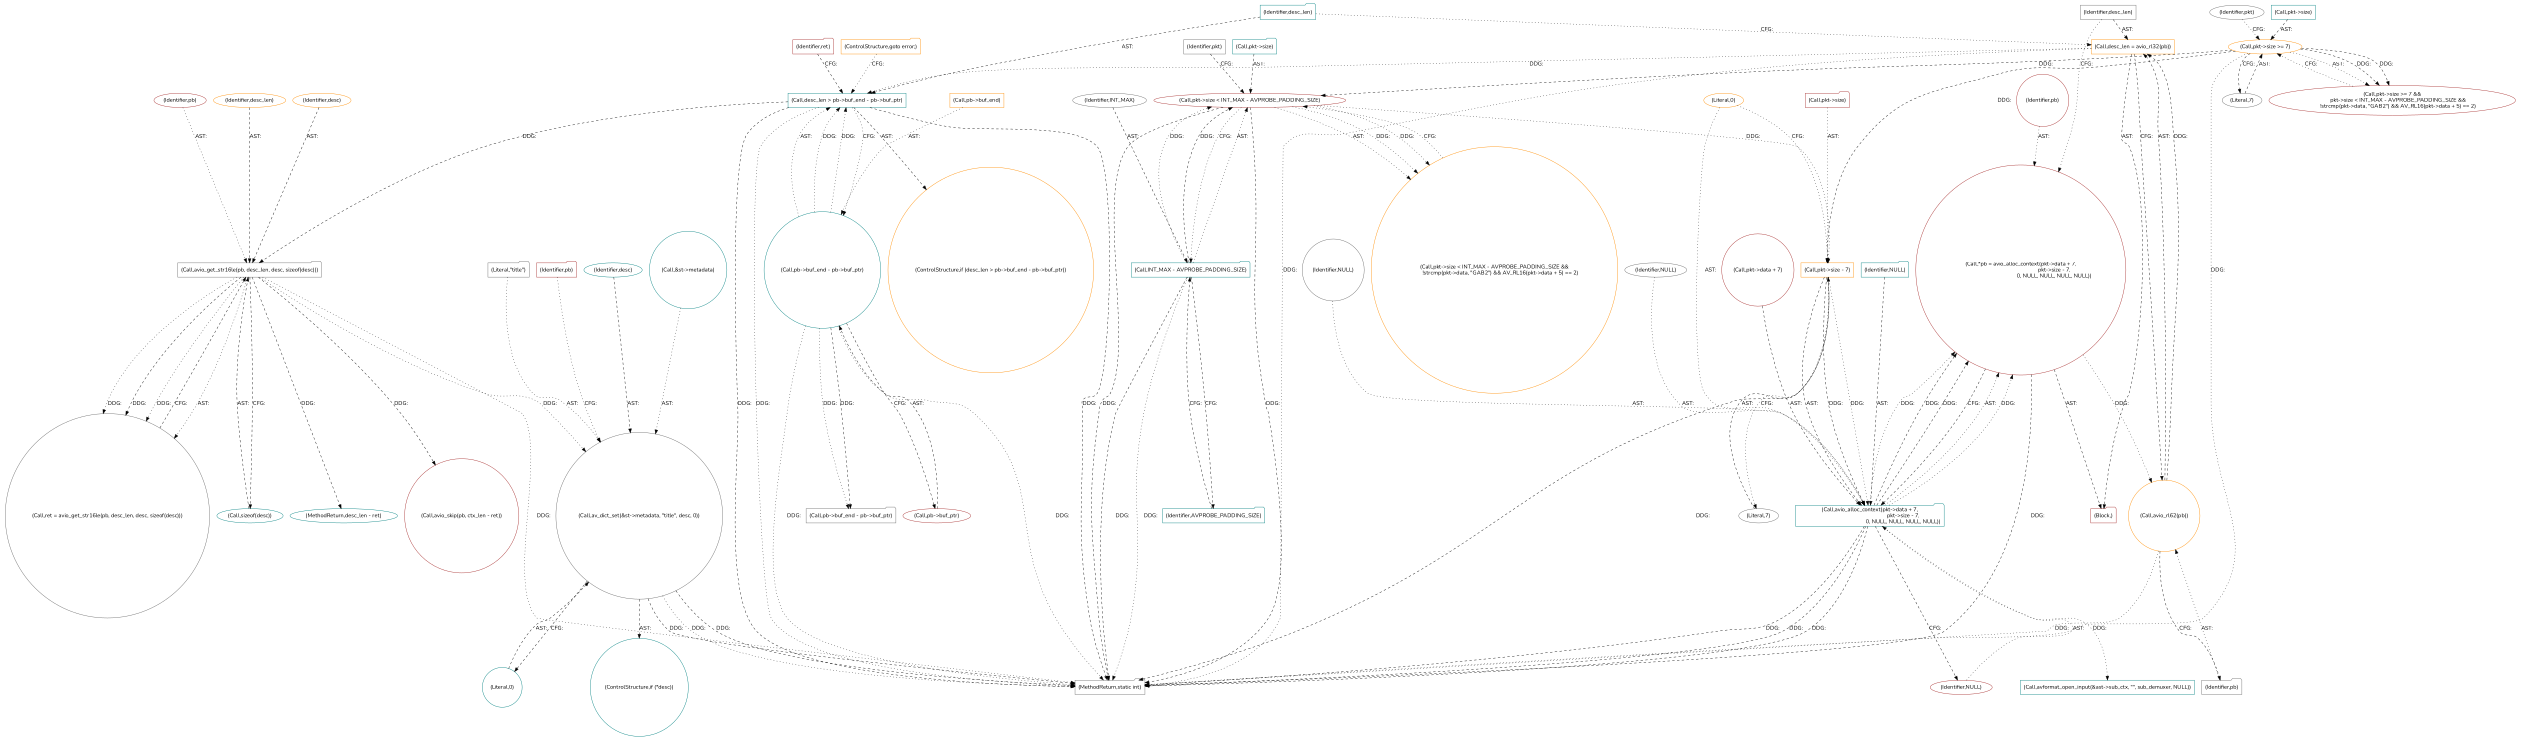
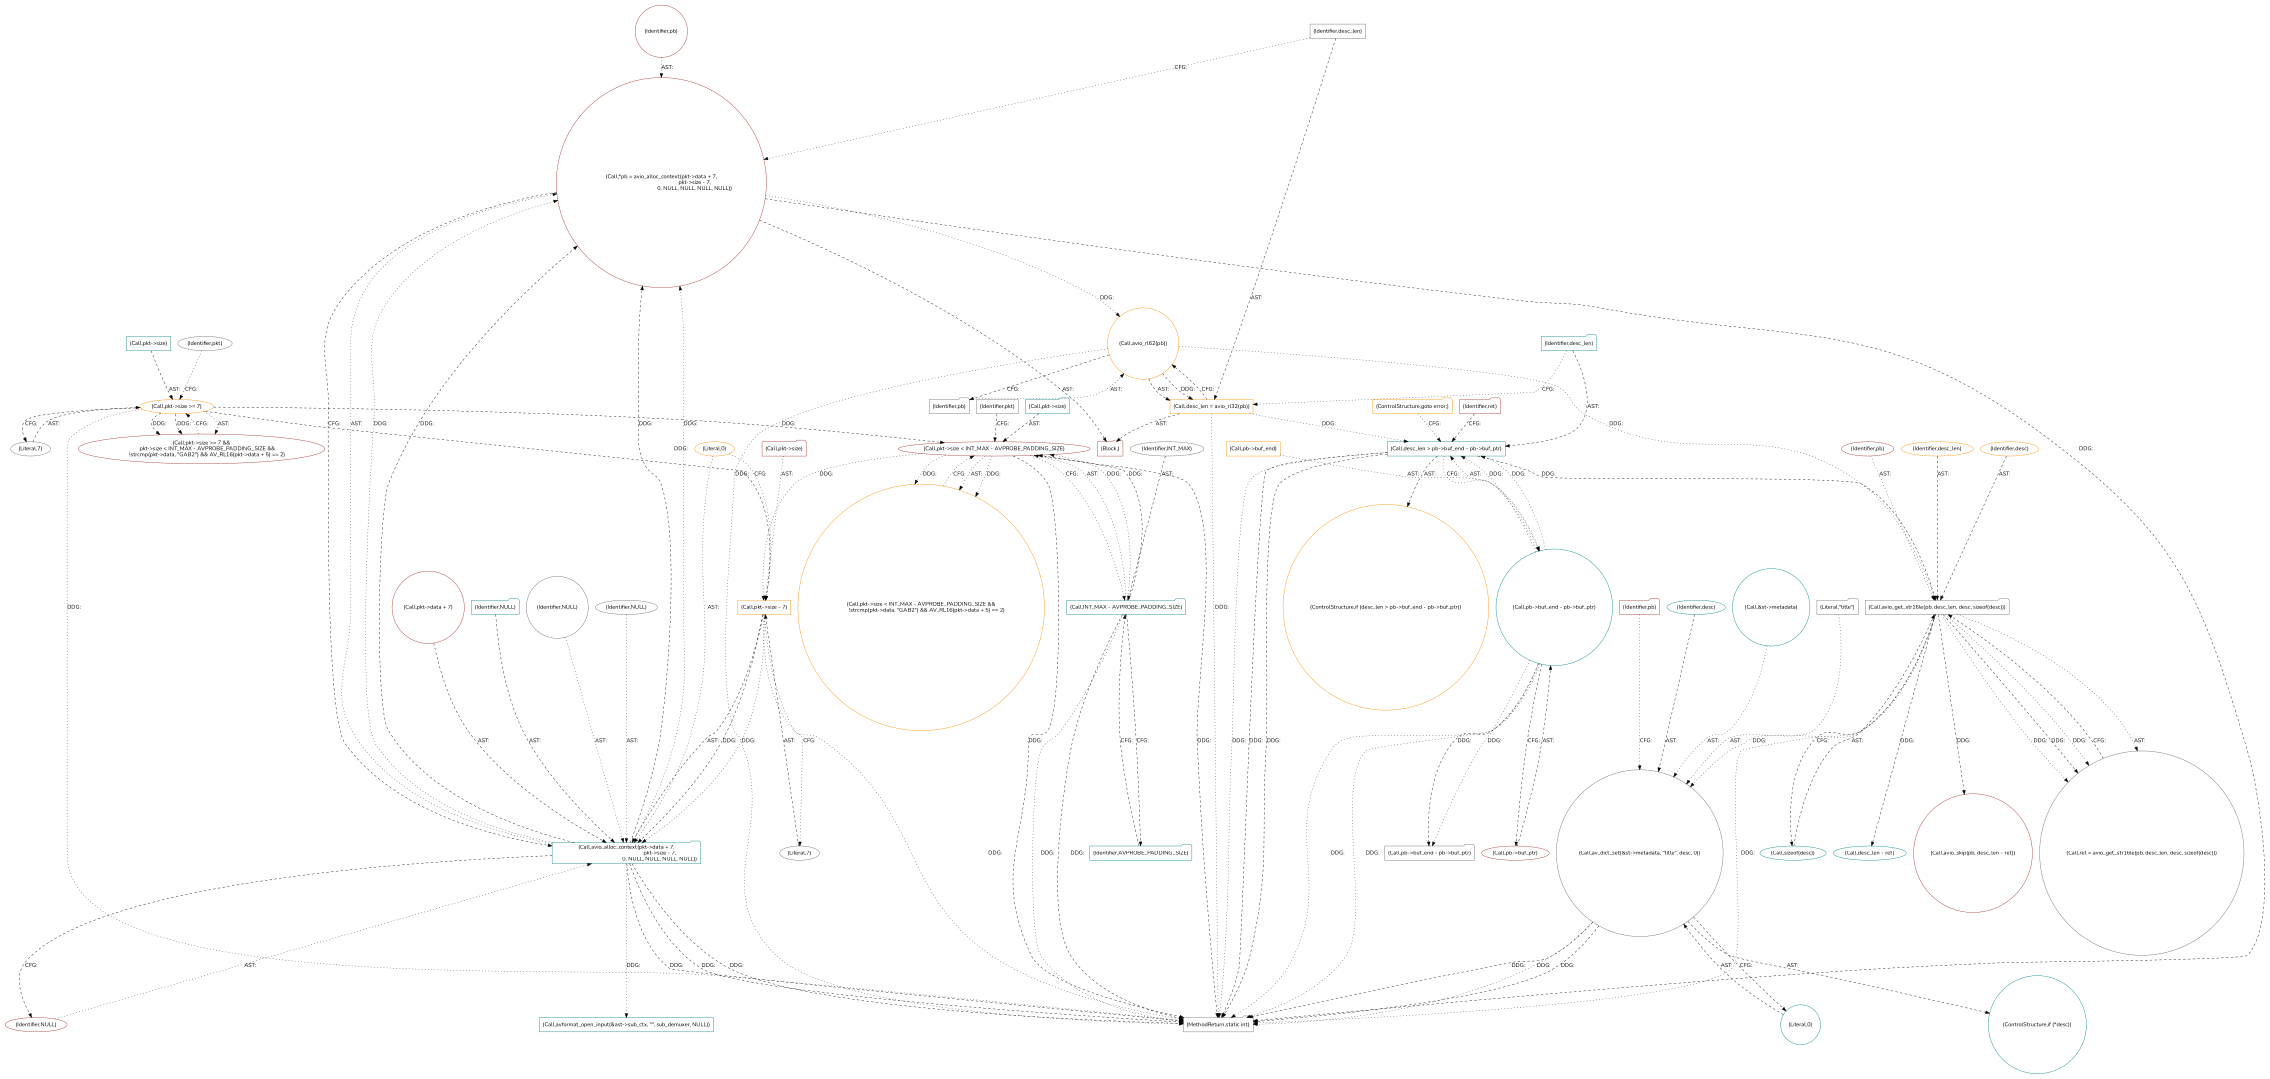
edge "(Call,avio_rl62(pb))" -> "(Call,avio_get_str16le(pb, desc_len, desc, sizeof(desc)))": added, label "DDG:"
edge "(Call,pkt->size - 7)" -> "(MethodReturn,static int)": style dashed -> dotted
node "(MethodReturn,desc_len - ret)": label "(MethodReturn,desc_len - ret)" -> "(Call,desc_len - ret)"
node "(Call,avio_skip(pb, ctx_len - ret))": label "(Call,avio_skip(pb, ctx_len - ret))" -> "(Call,avio_skip(pb, desc_len - ret))"
